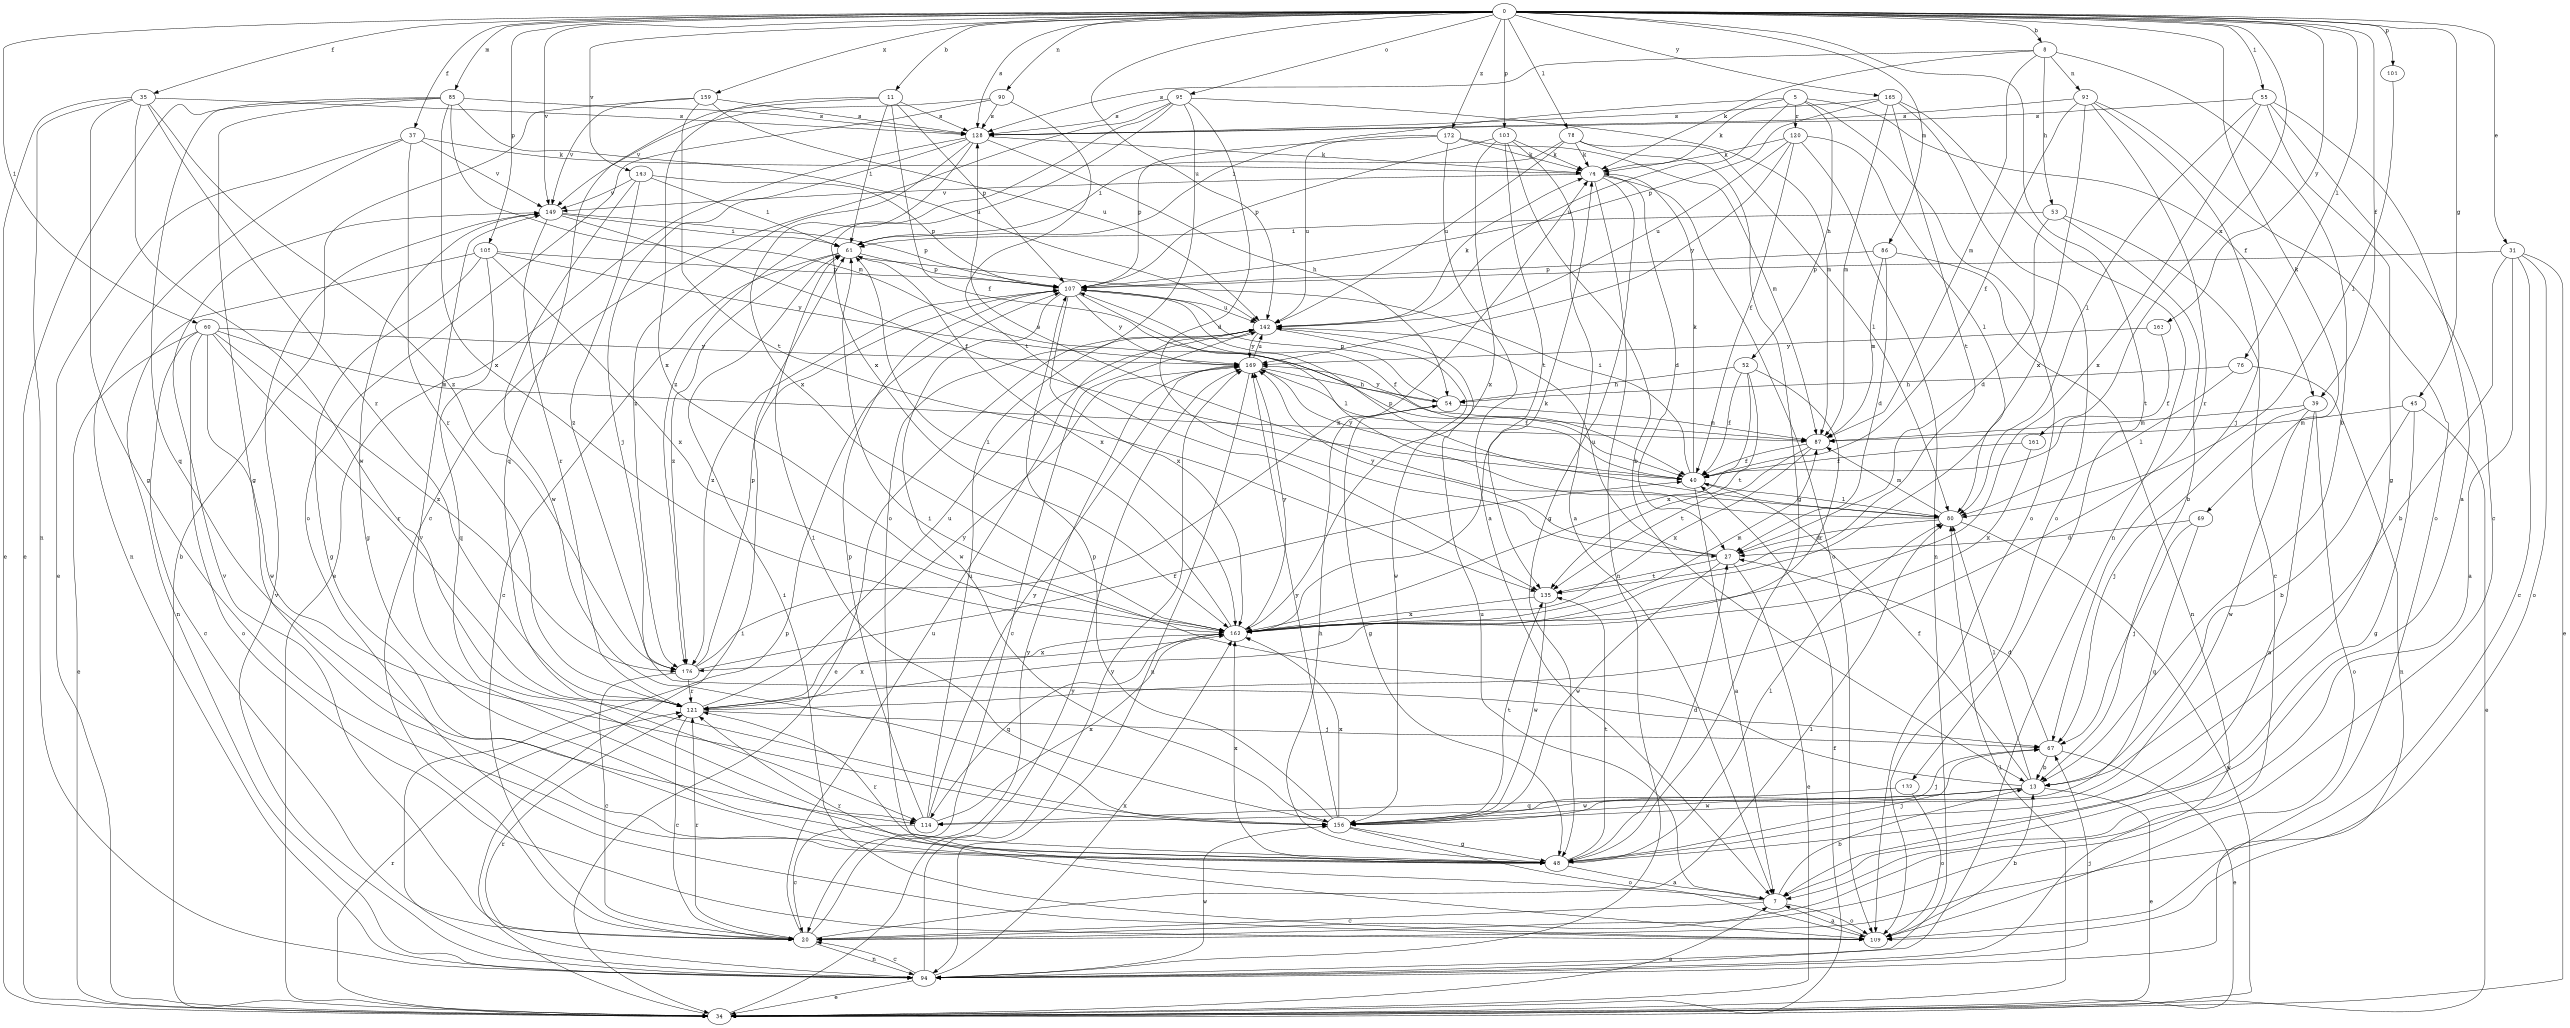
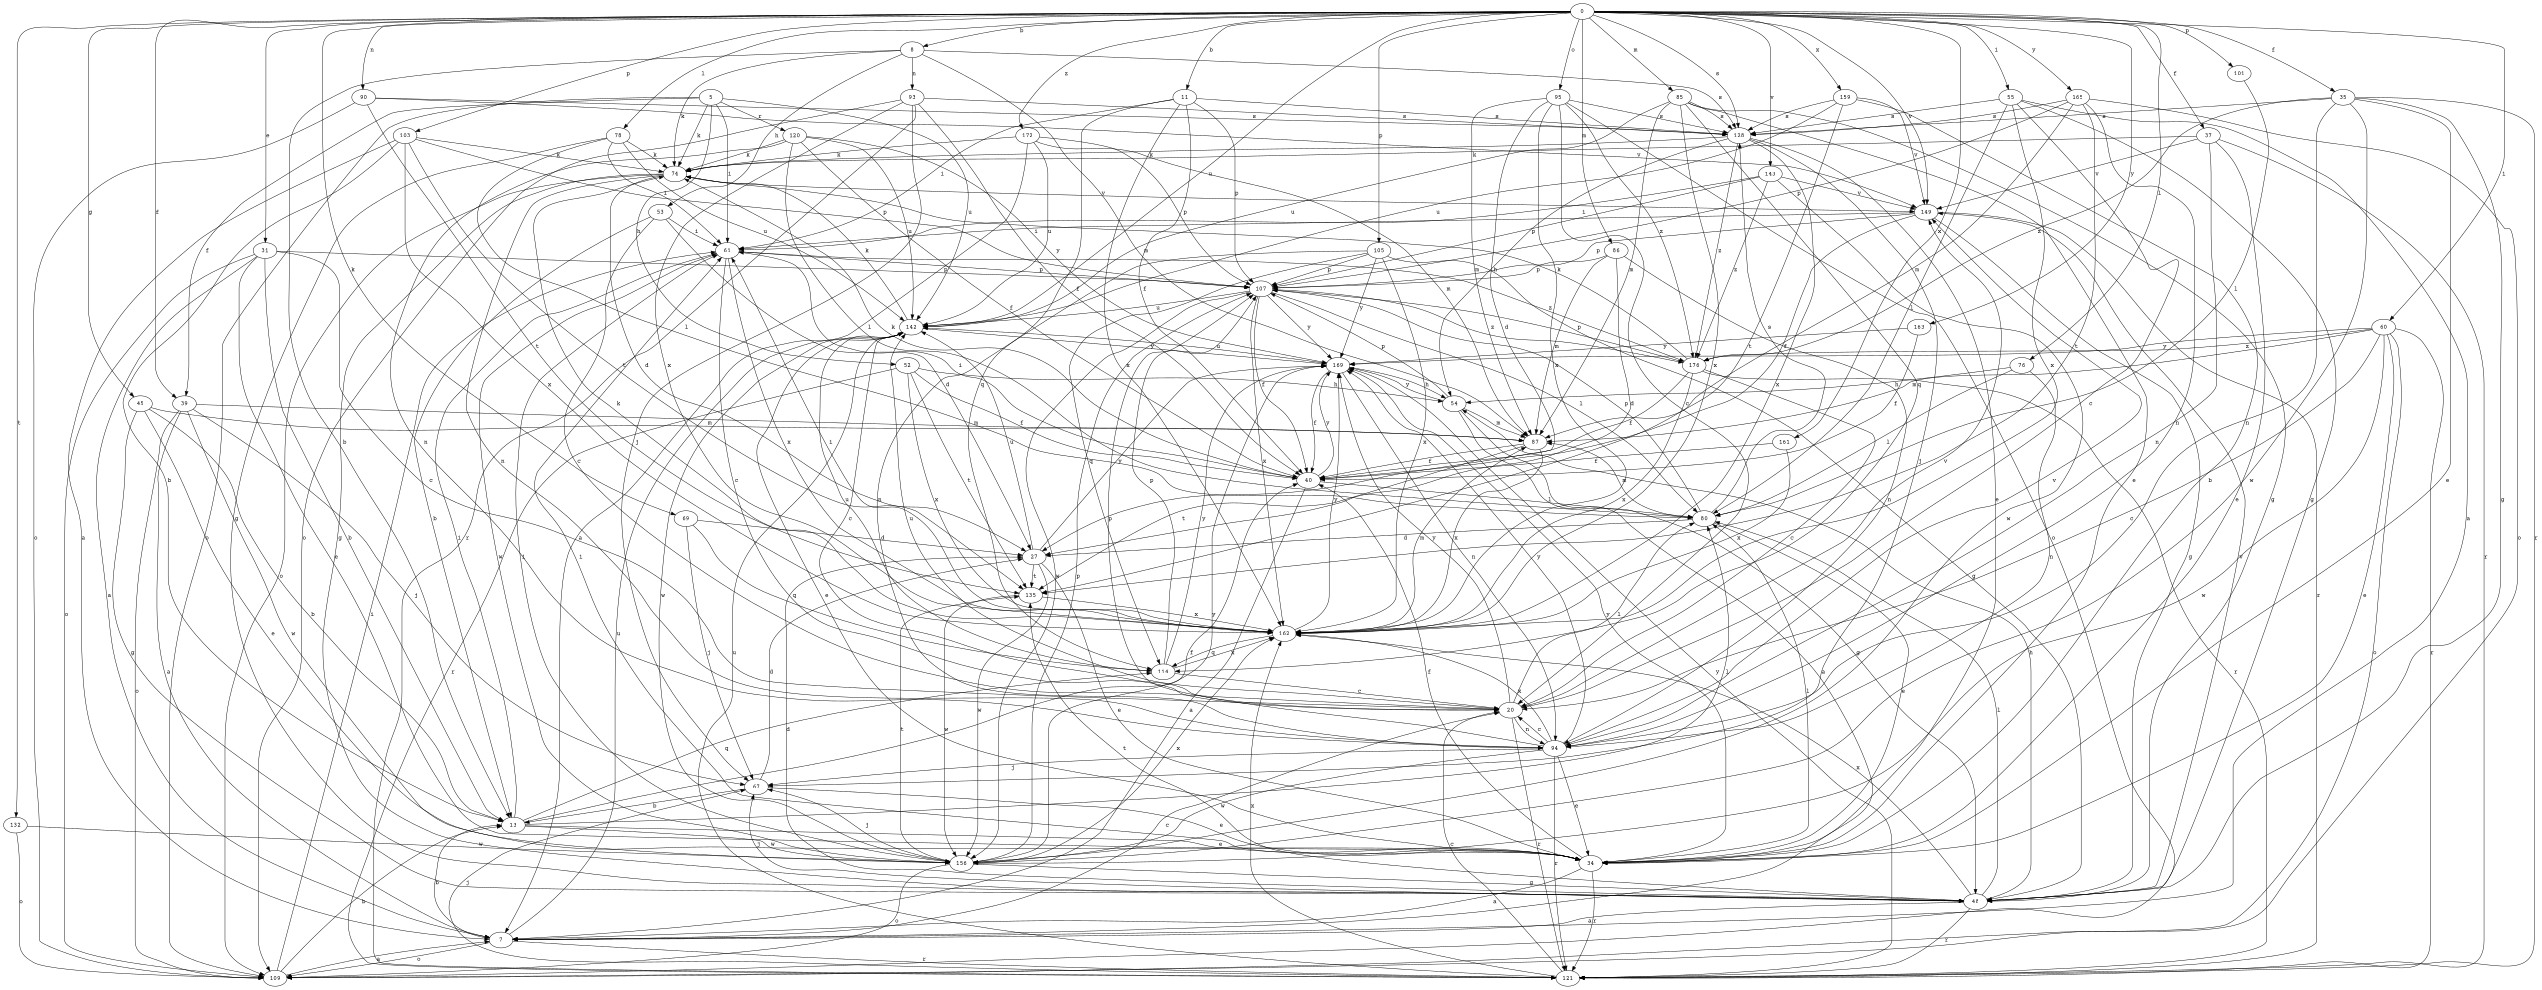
edge "61" -> "156": added, label "w"
edge "162" -> "176": reversed
edge "80" -> "34": label "w" -> "e"
edge "54" -> "7": added, label "a"
